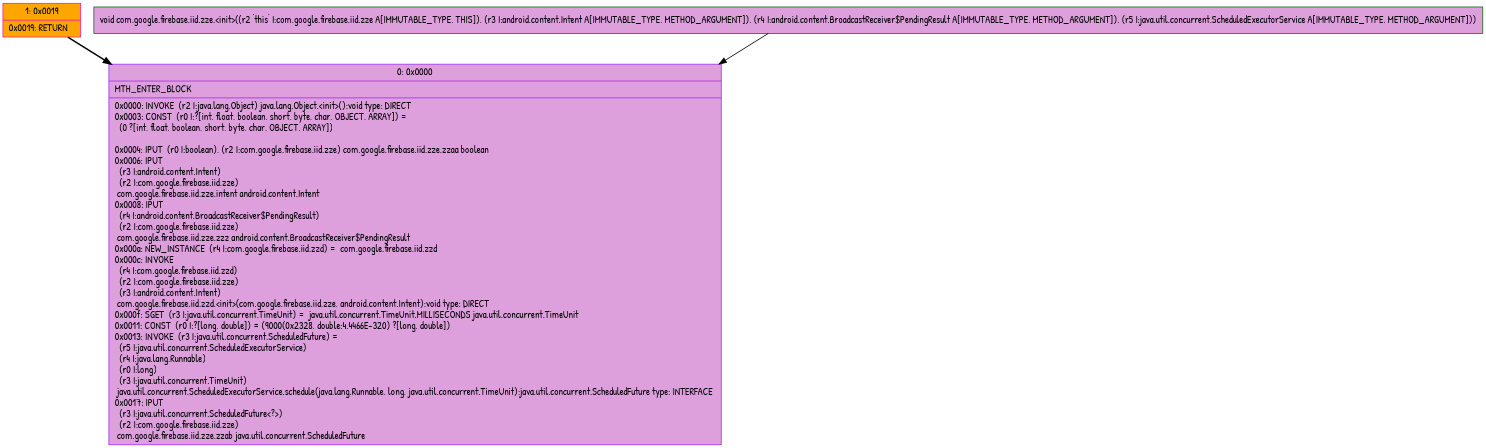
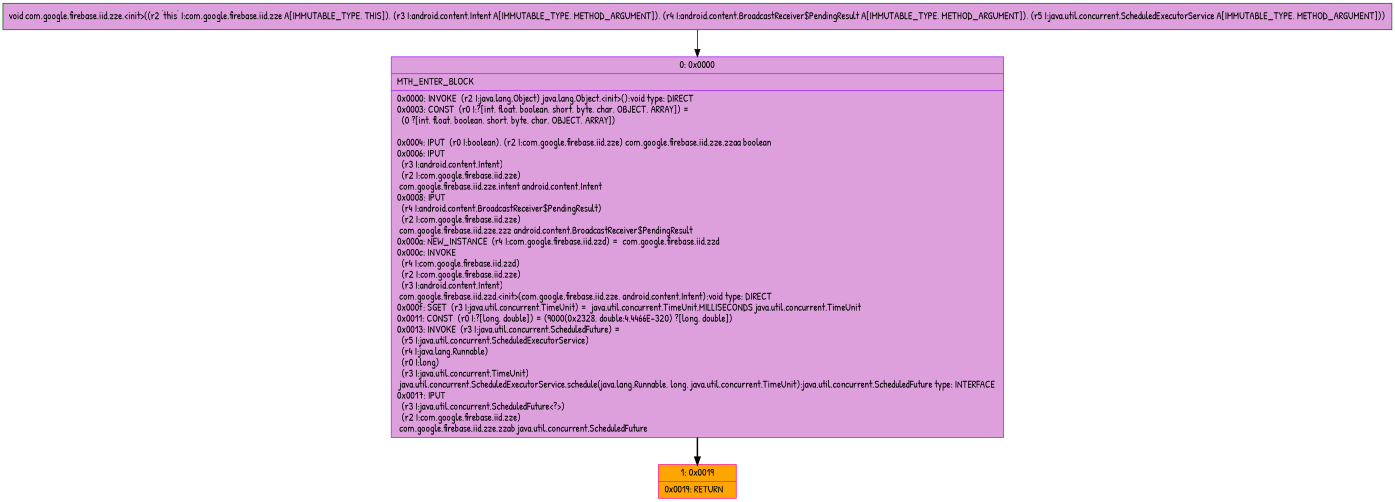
edge "1: 0x0019" -> "0: 0x0000": reversed
